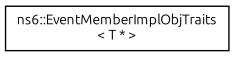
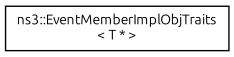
node "ns6::EventMemberImplObjTraits < T * >": label "ns6::EventMemberImplObjTraits < T * >" -> "ns3::EventMemberImplObjTraits < T * >"
